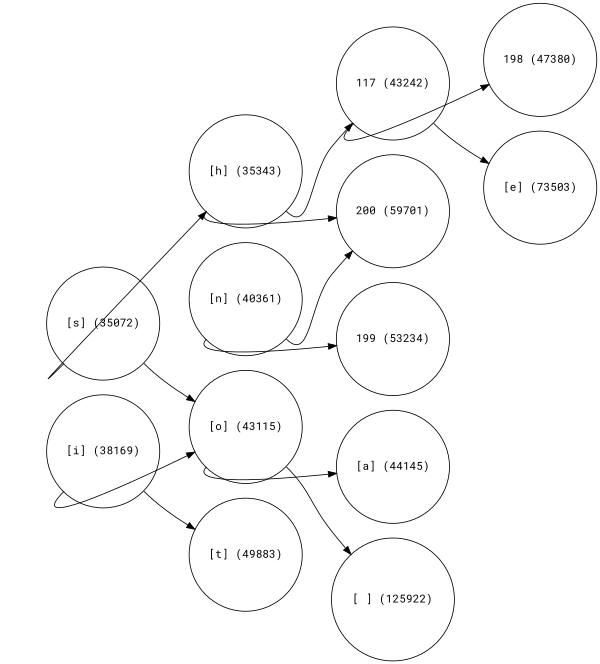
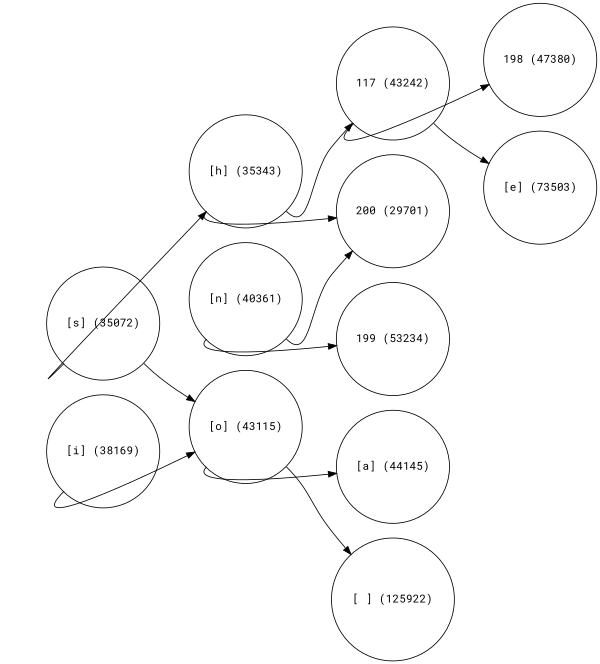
node "200 (59701)": label "200 (59701)" -> "200 (29701)"
node "[t] (49883)": removed
